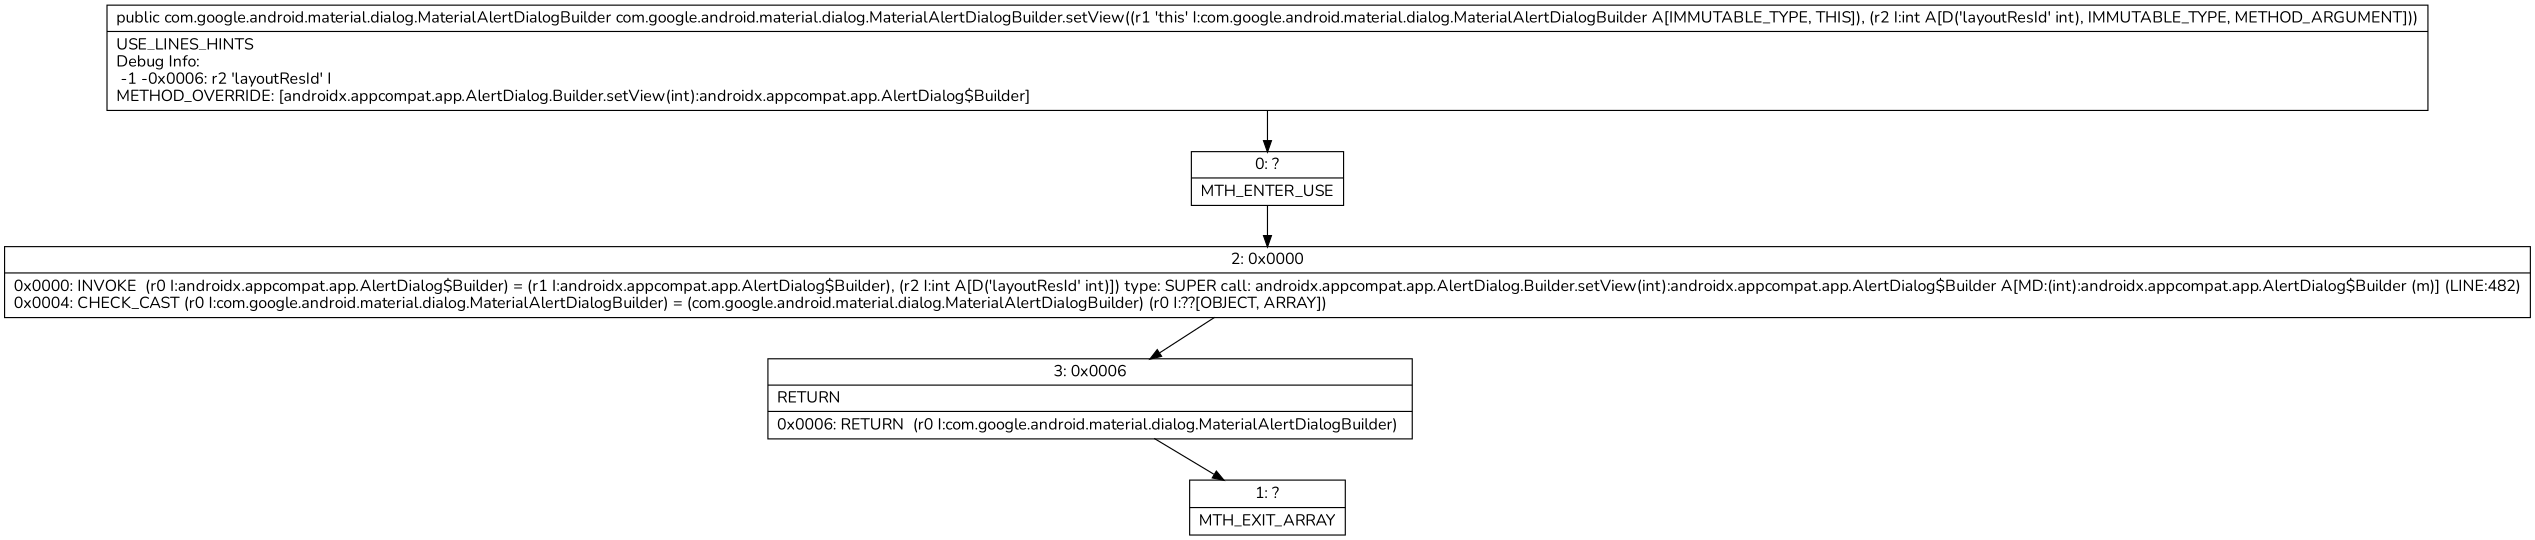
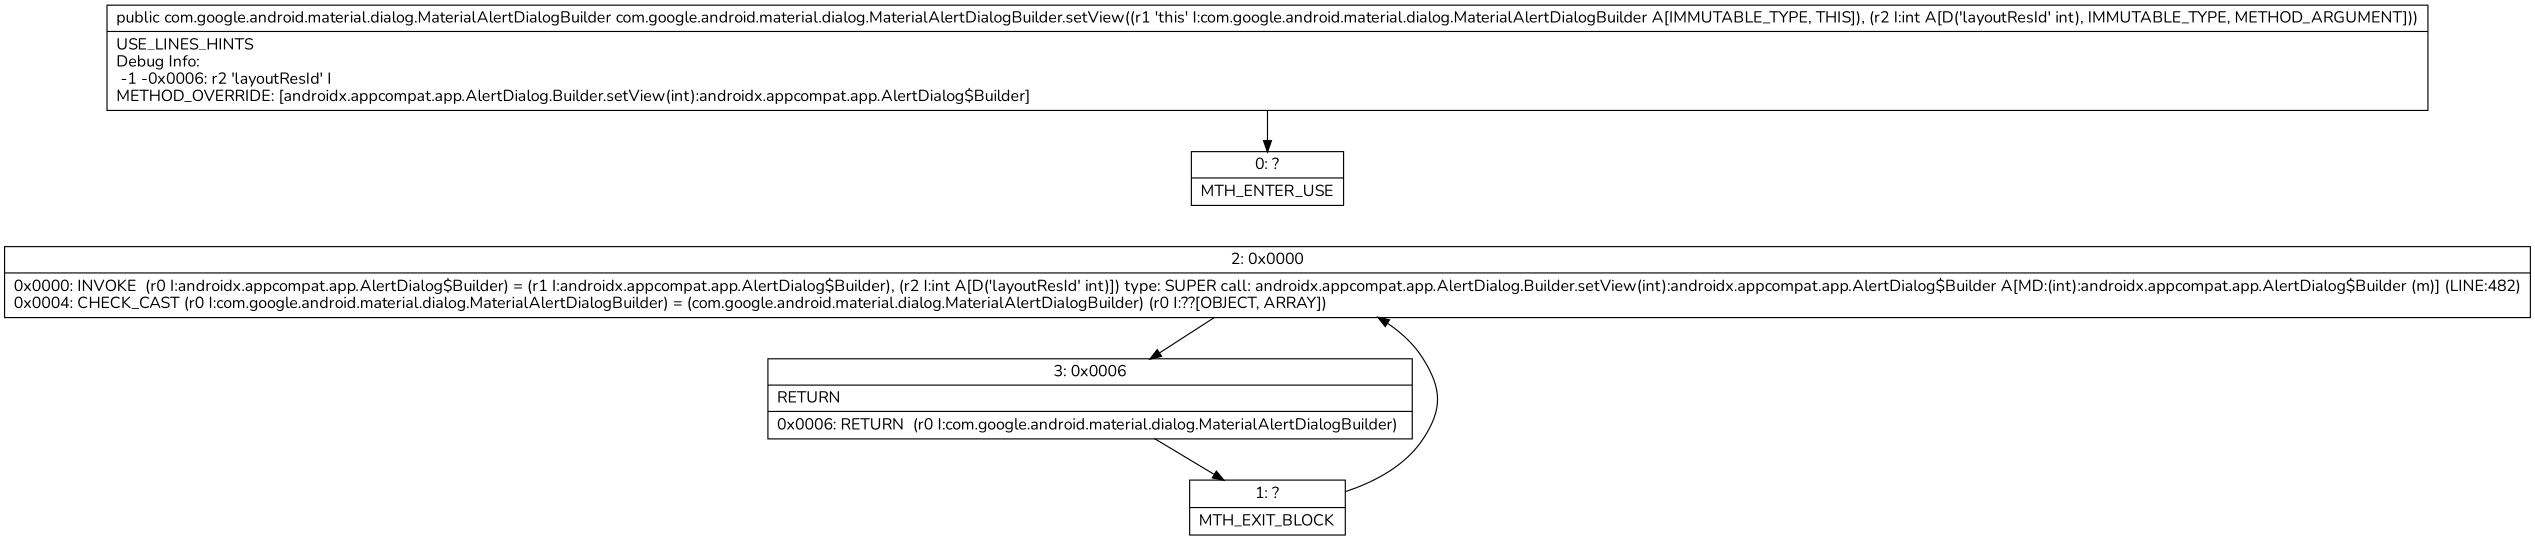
edge "0: ?" -> "2: 0x0000": now "1: ?" -> "2: 0x0000"
node "1: ?": text "MTH_EXIT_ARRAY" -> "MTH_EXIT_BLOCK"
